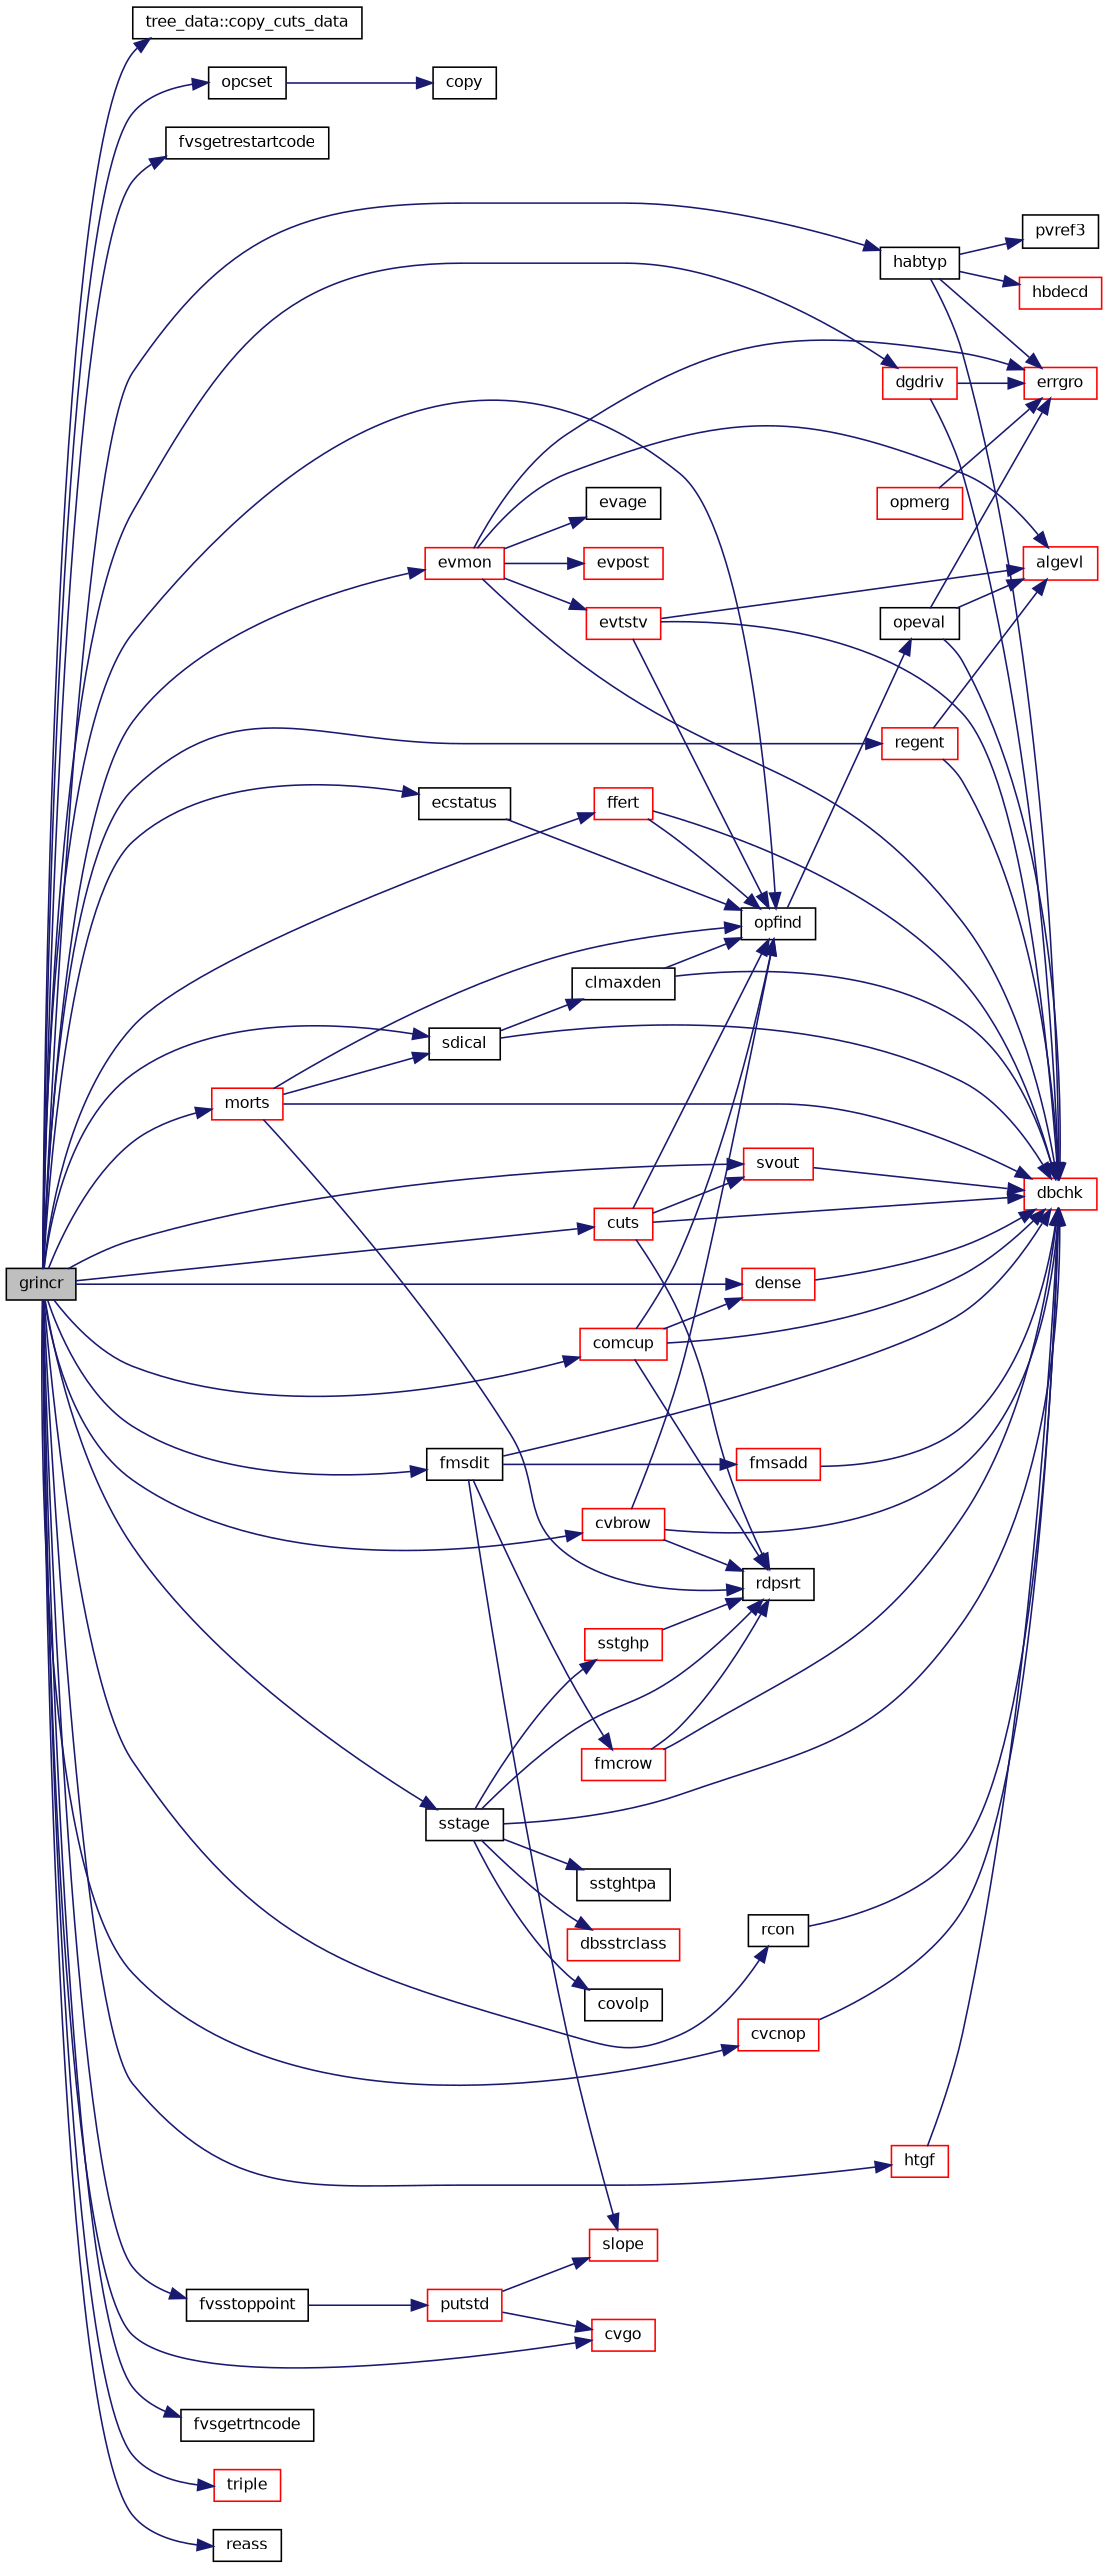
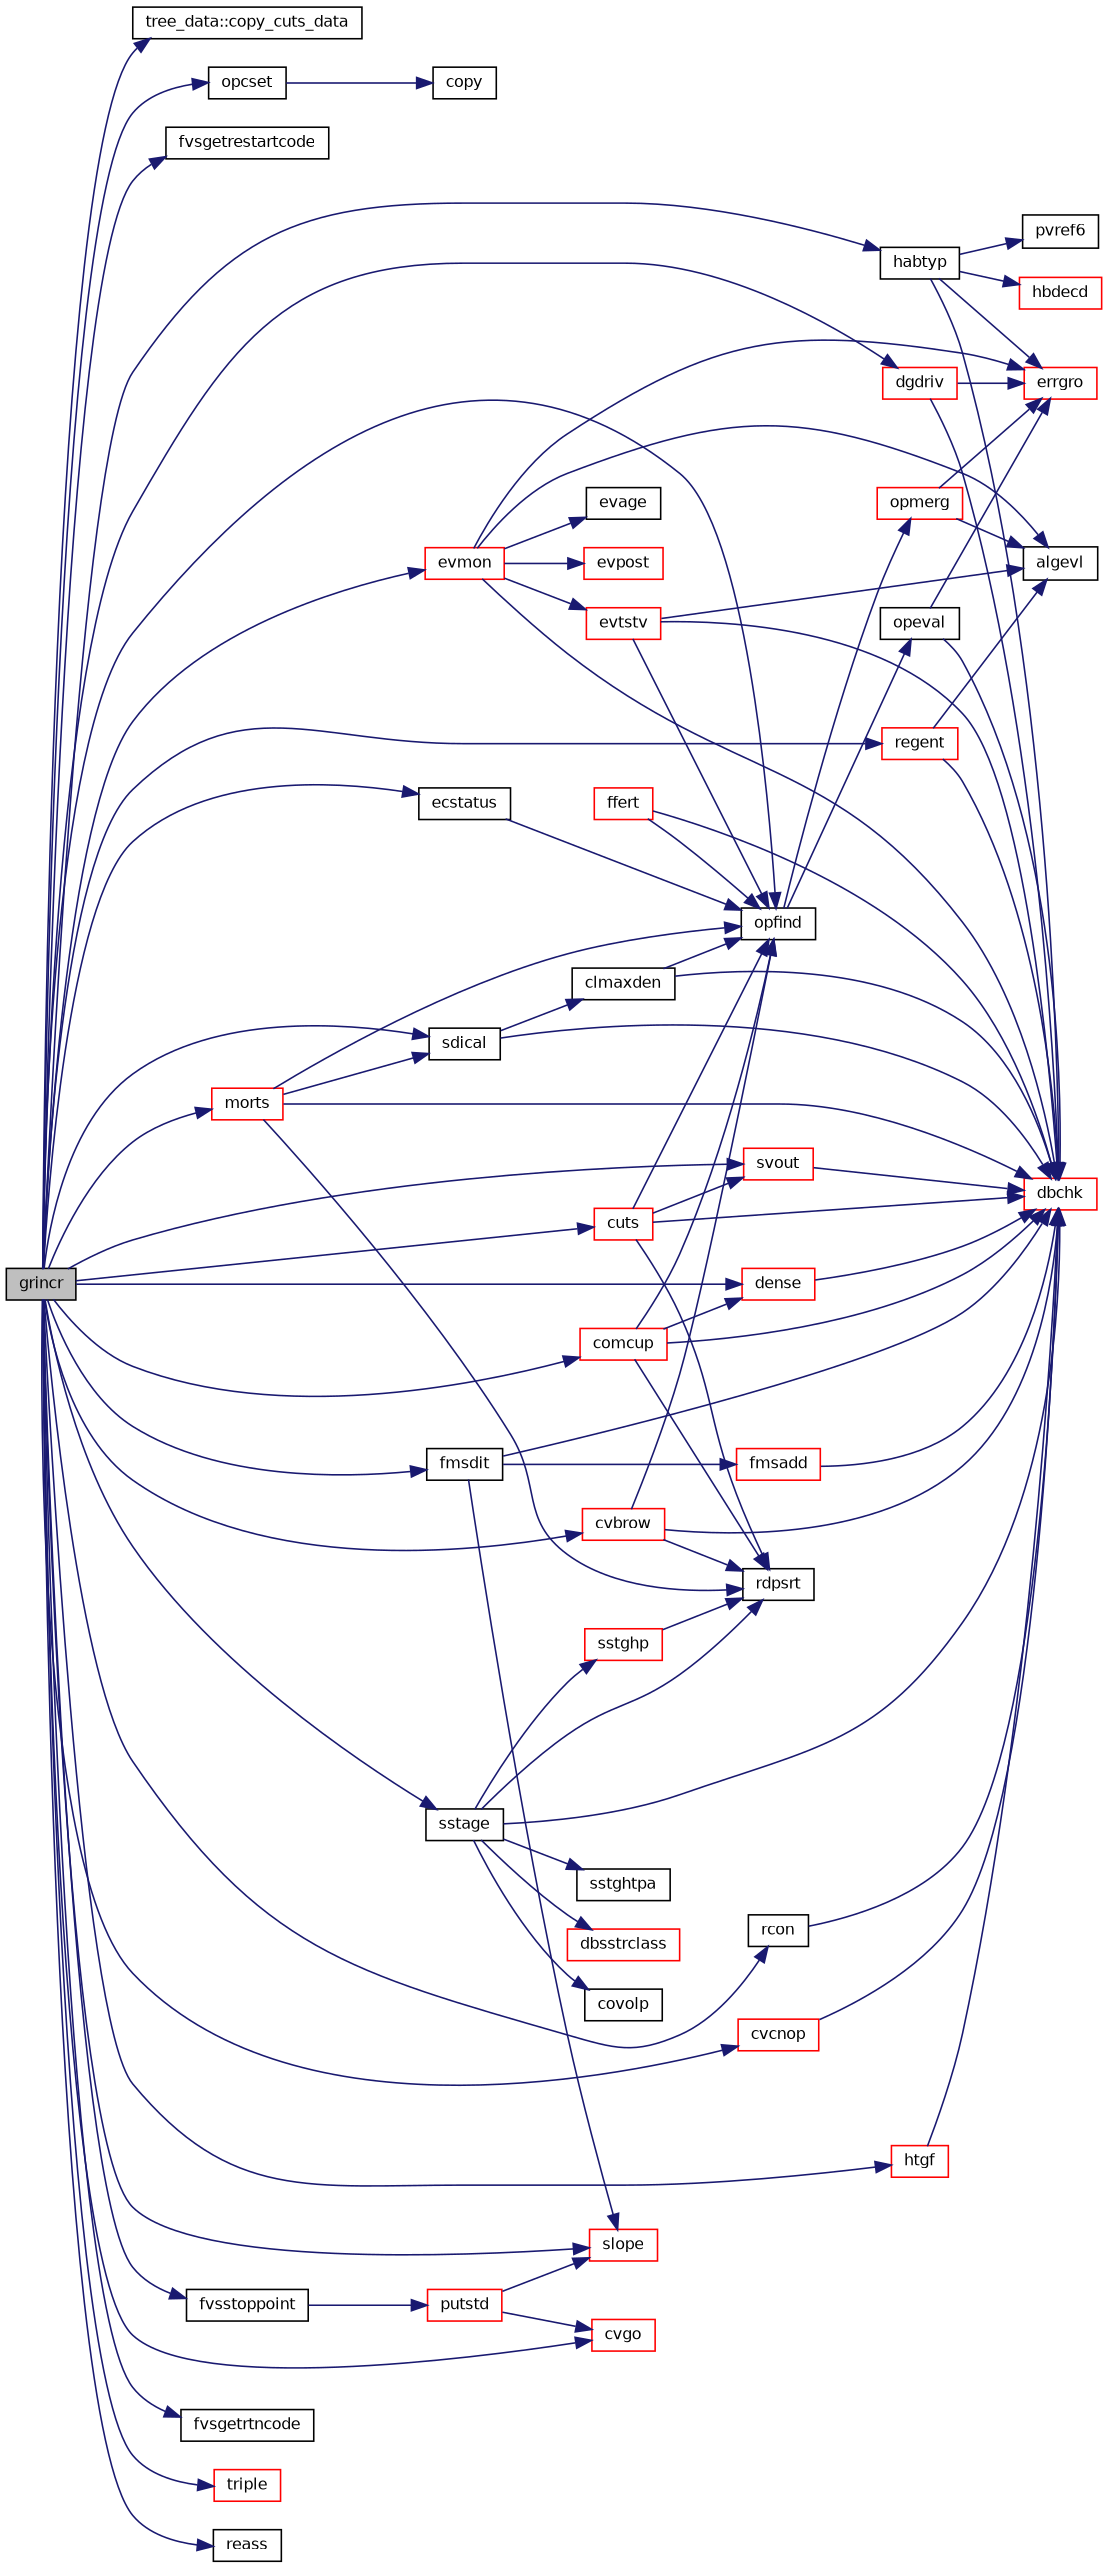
node "pvref3": label "pvref3" -> "pvref6"
node "algevl": color red -> black
edge "opeval" -> "algevl": now "opmerg" -> "algevl"
edge "opfind" -> "opmerg": added
edge "grincr" -> "ffert": now "grincr" -> "slope"
node "fmcrow": removed
